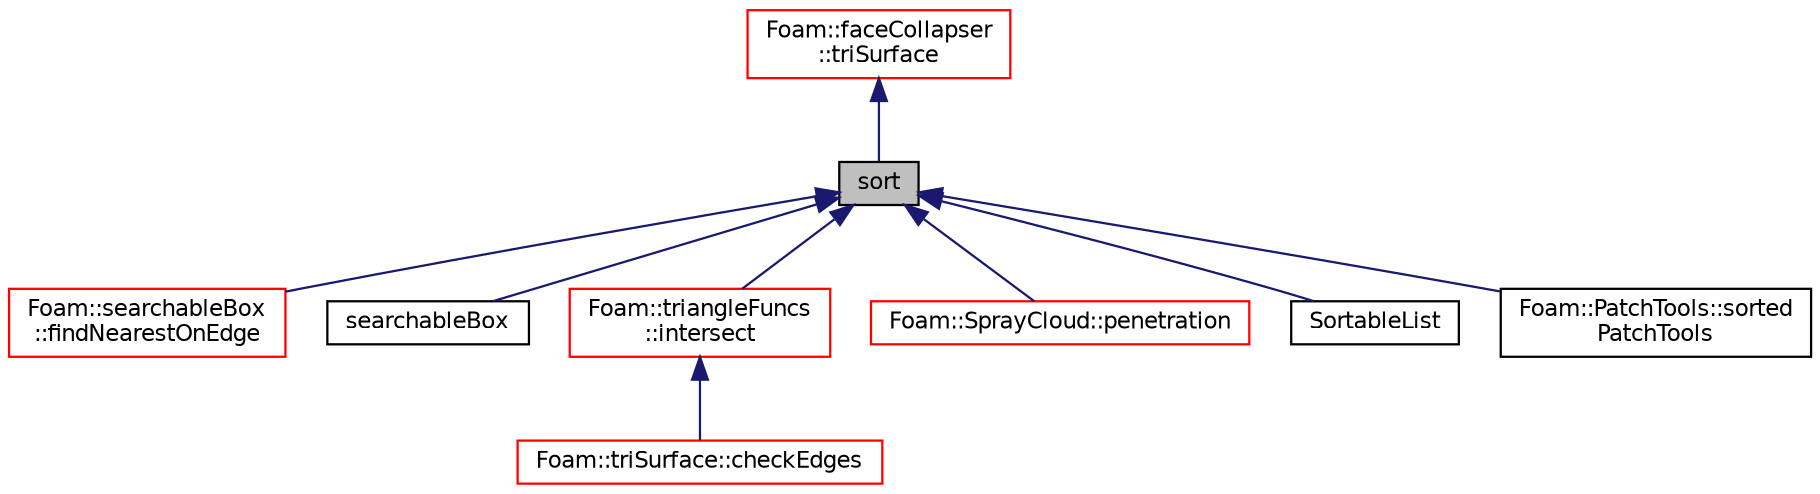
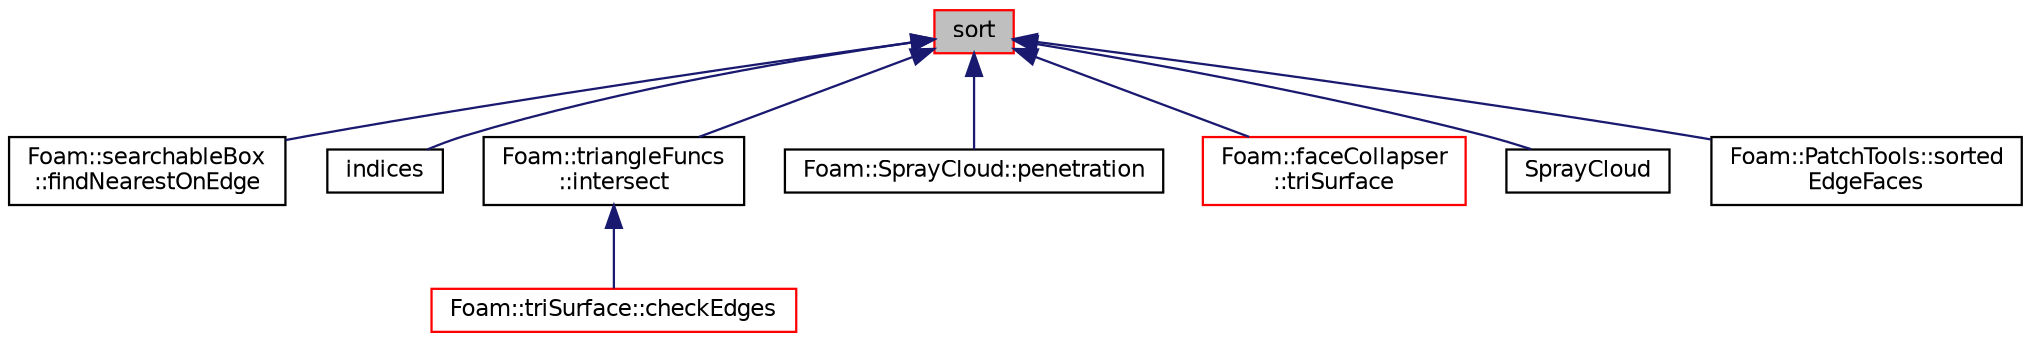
edge "sort" -> "Foam::faceCollapser ::triSurface": reversed
node "sort": color black -> red
node "Foam::searchableBox ::findNearestOnEdge": color red -> black
node "searchableBox": label "searchableBox" -> "indices"
node "Foam::triangleFuncs ::intersect": color red -> black
node "Foam::SprayCloud::penetration": color red -> black
node "SortableList": label "SortableList" -> "SprayCloud"
node "Foam::PatchTools::sorted PatchTools": label "Foam::PatchTools::sorted PatchTools" -> "Foam::PatchTools::sorted EdgeFaces"
